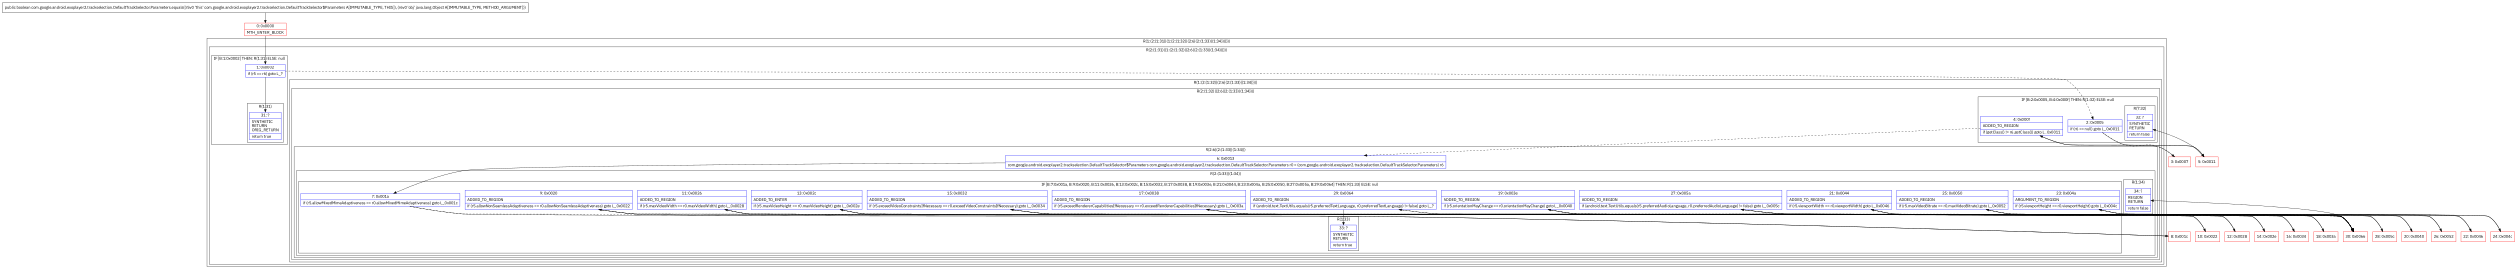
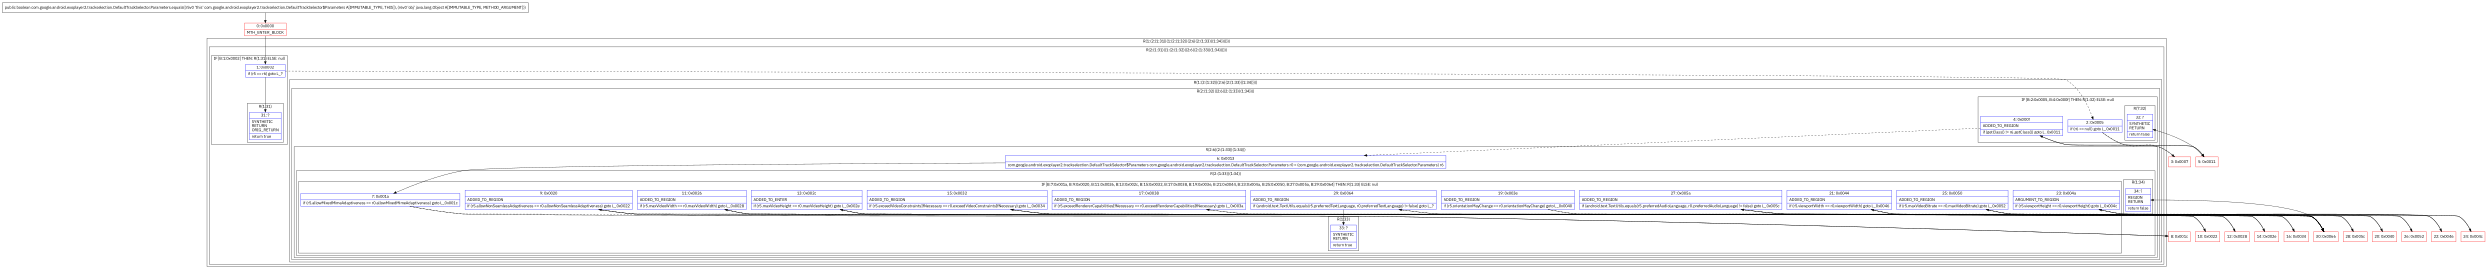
node "18: 0x003a": removed
